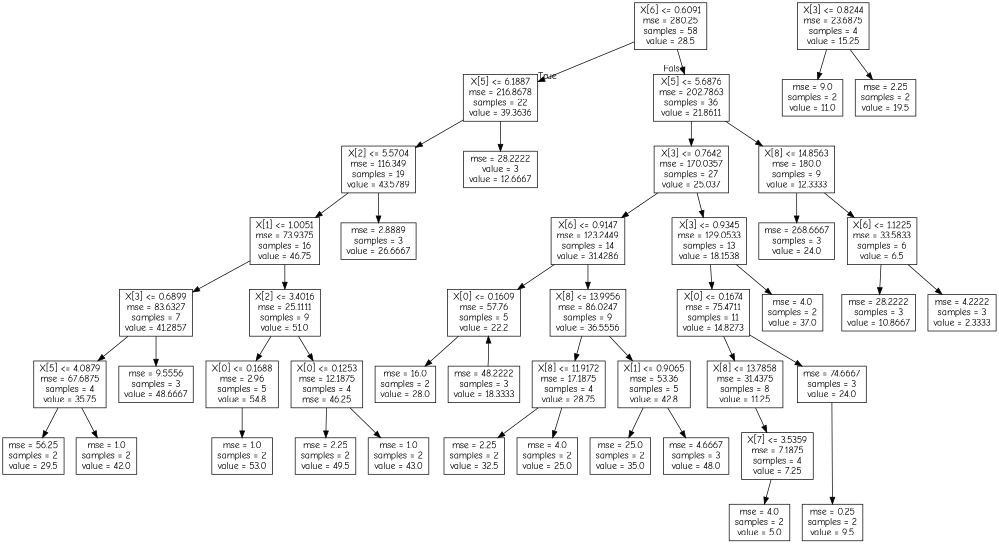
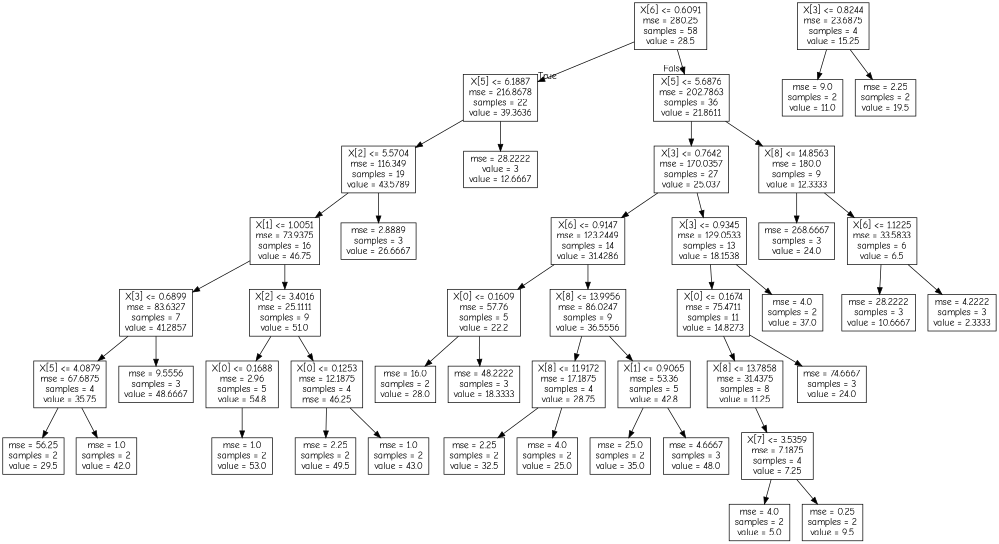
node "mse = 28.2222 samples = 3 value = 10.8667": label "mse = 28.2222 samples = 3 value = 10.8667" -> "mse = 28.2222 samples = 3 value = 10.6667"
edge "mse = 48.2222 samples = 3 value = 18.3333" -> "X[0] <= 0.1609 mse = 57.76 samples = 5 value = 22.2": reversed
edge "mse = 74.6667 samples = 3 value = 24.0" -> "mse = 0.25 samples = 2 value = 9.5": now "X[7] <= 3.5359 mse = 7.1875 samples = 4 value = 7.25" -> "mse = 0.25 samples = 2 value = 9.5"
